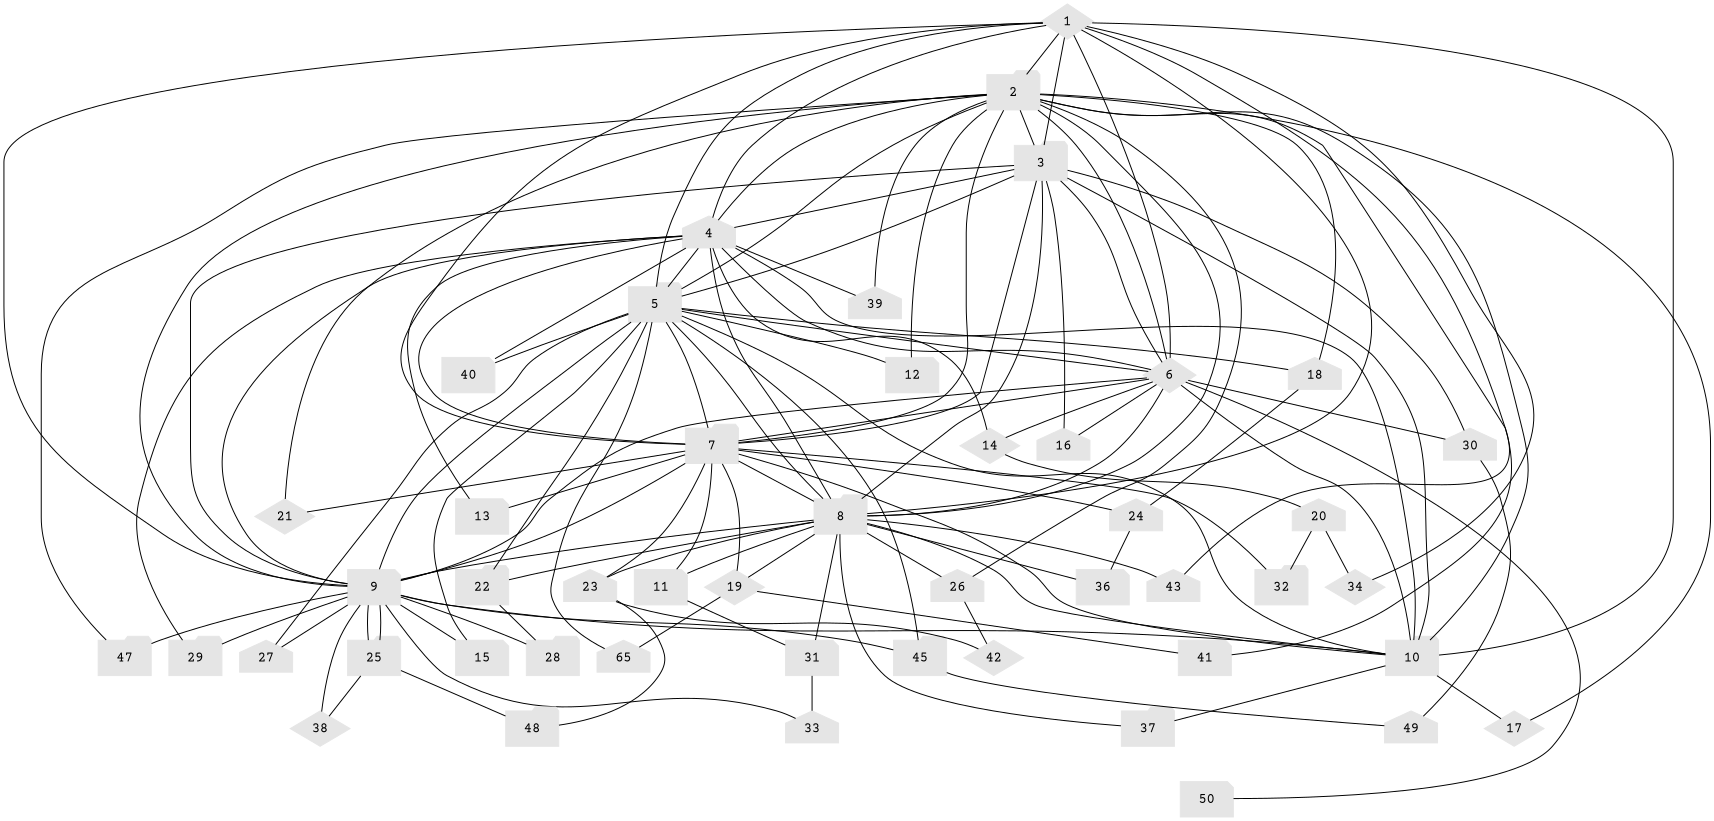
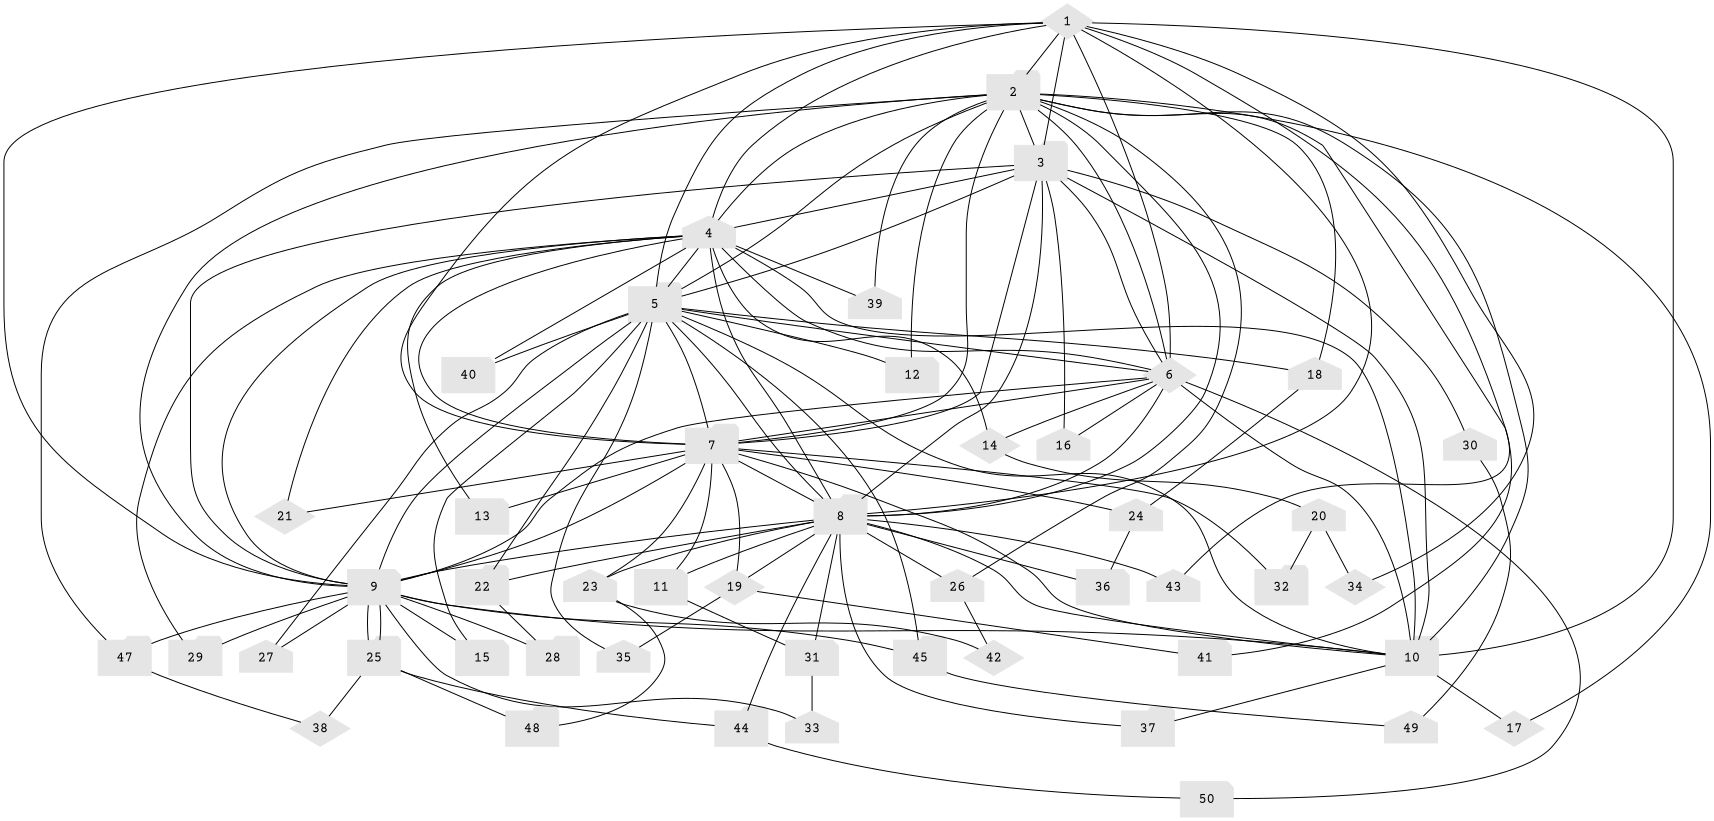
edge "2" -- "21": now "4" -- "21"
edge "6" -- "30": removed
edge "9" -- "38": now "47" -- "38"
node "65": label "65" -> "35"
node "44": added
